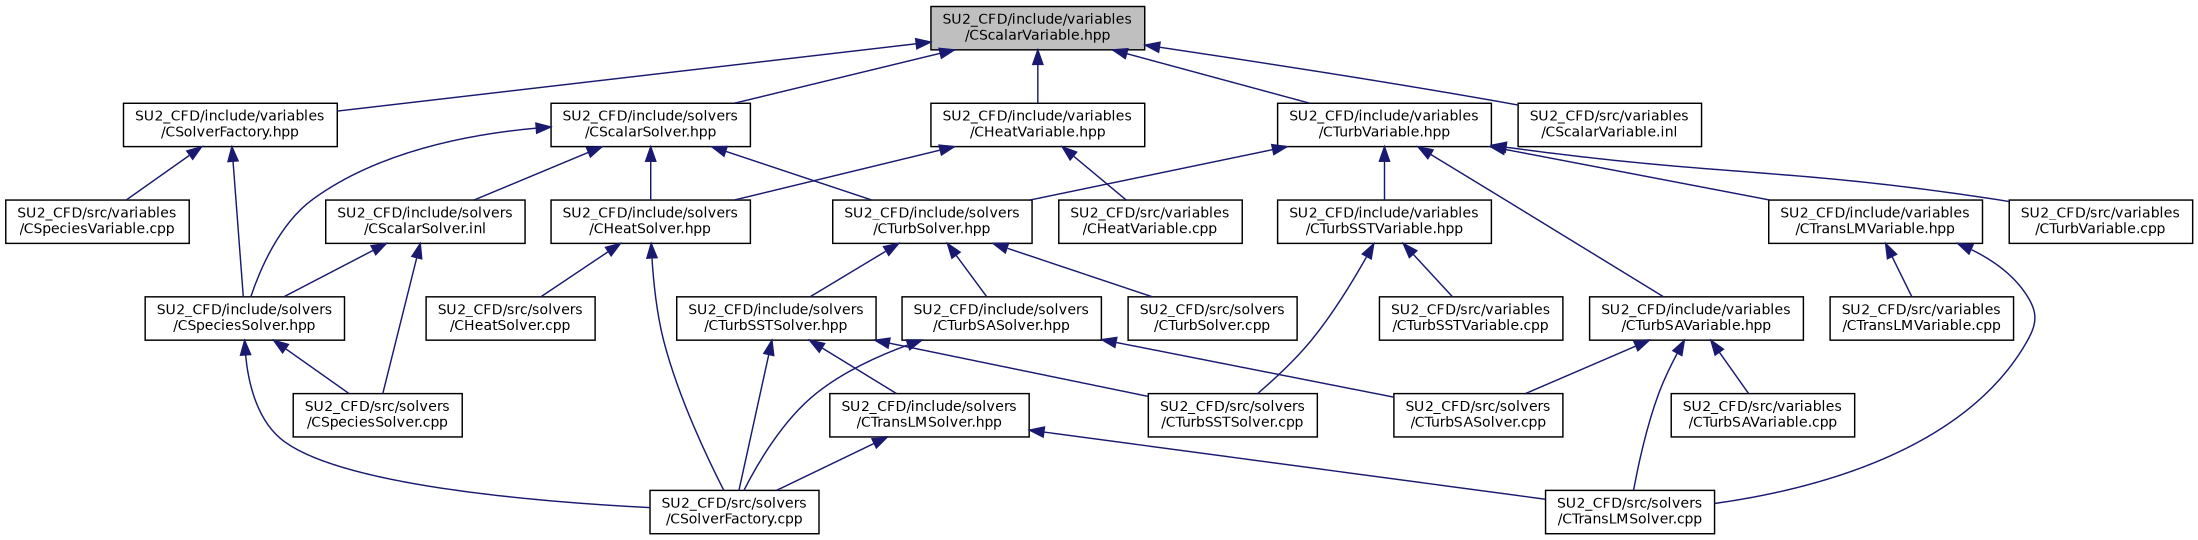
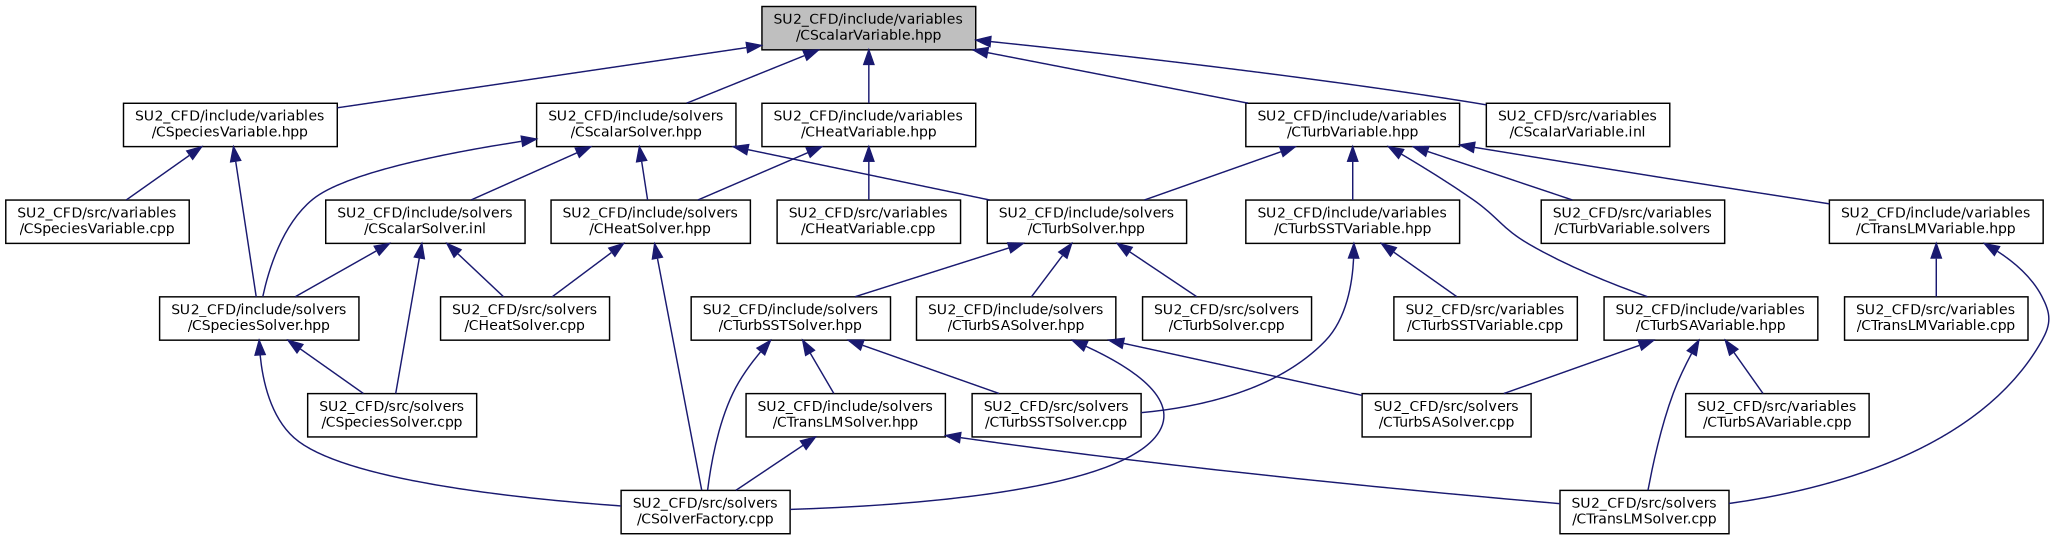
node "SU2_CFD/include/variables /CSolverFactory.hpp": label "SU2_CFD/include/variables /CSolverFactory.hpp" -> "SU2_CFD/include/variables /CSpeciesVariable.hpp"
node "SU2_CFD/src/variables /CTurbVariable.cpp": label "SU2_CFD/src/variables /CTurbVariable.cpp" -> "SU2_CFD/src/variables /CTurbVariable.solvers"
edge "SU2_CFD/src/solvers /CHeatSolver.cpp" -> "SU2_CFD/include/solvers /CScalarSolver.inl": added
